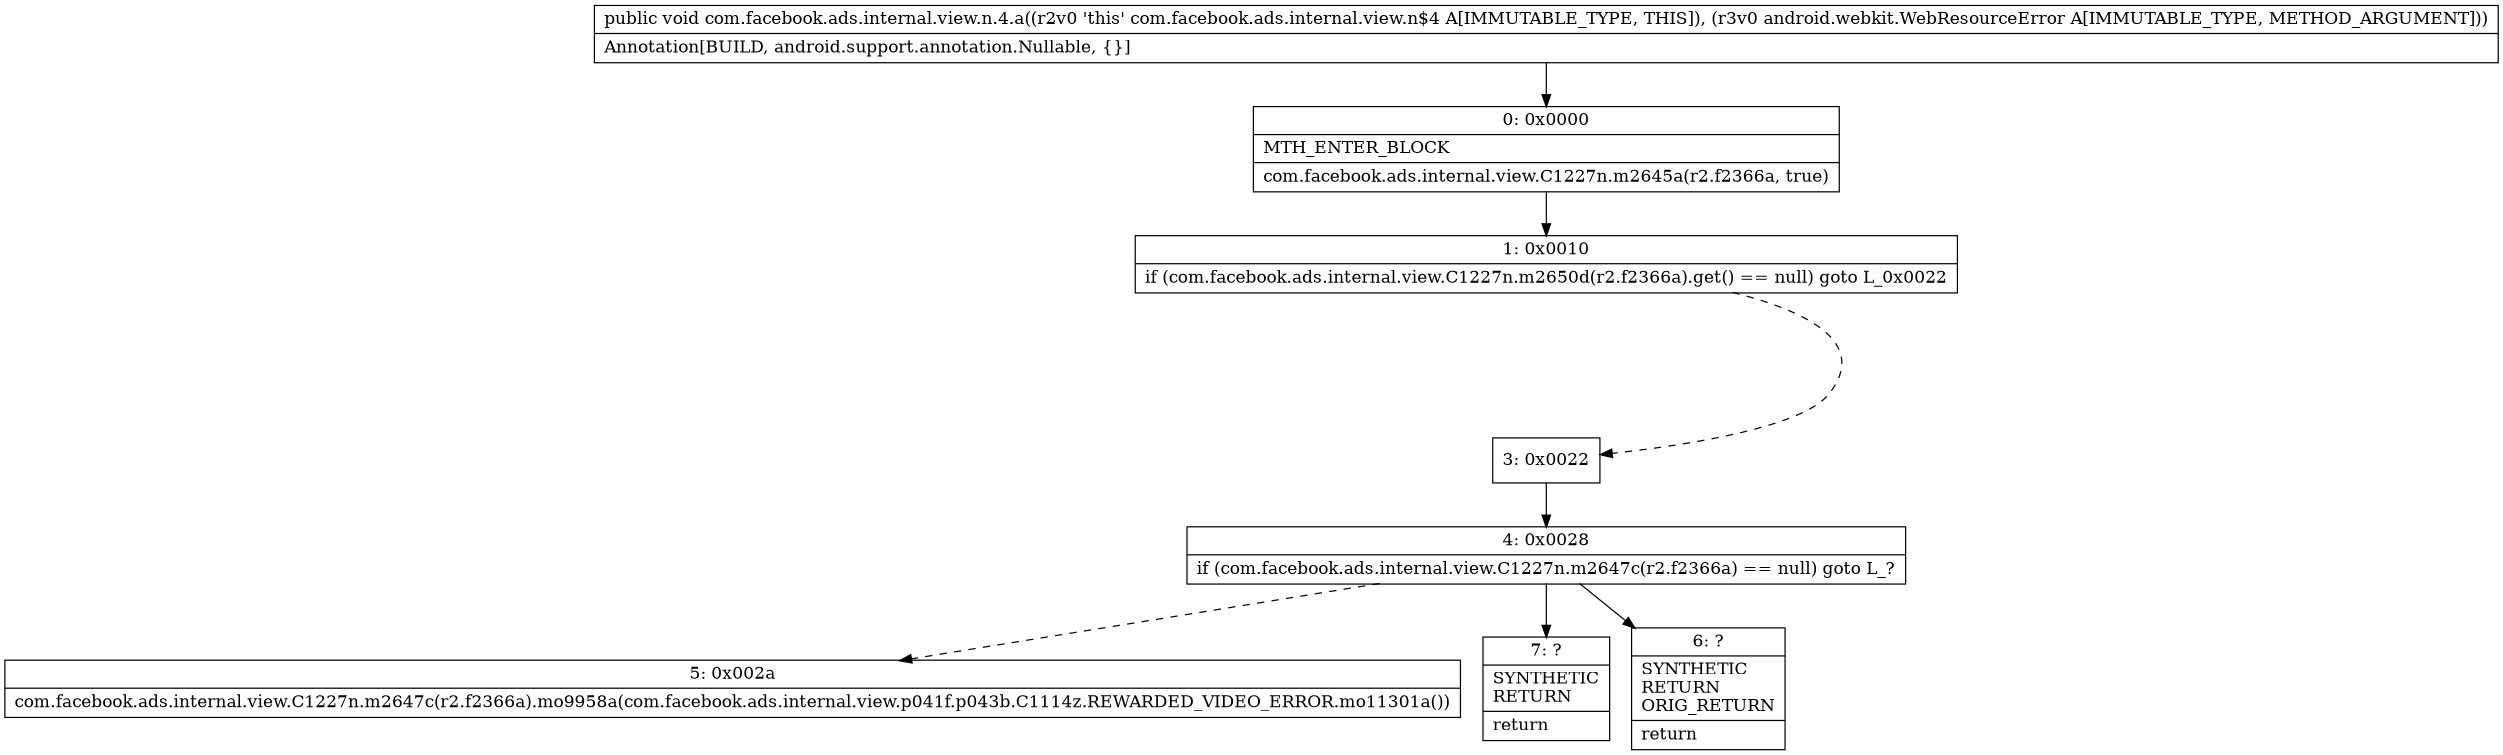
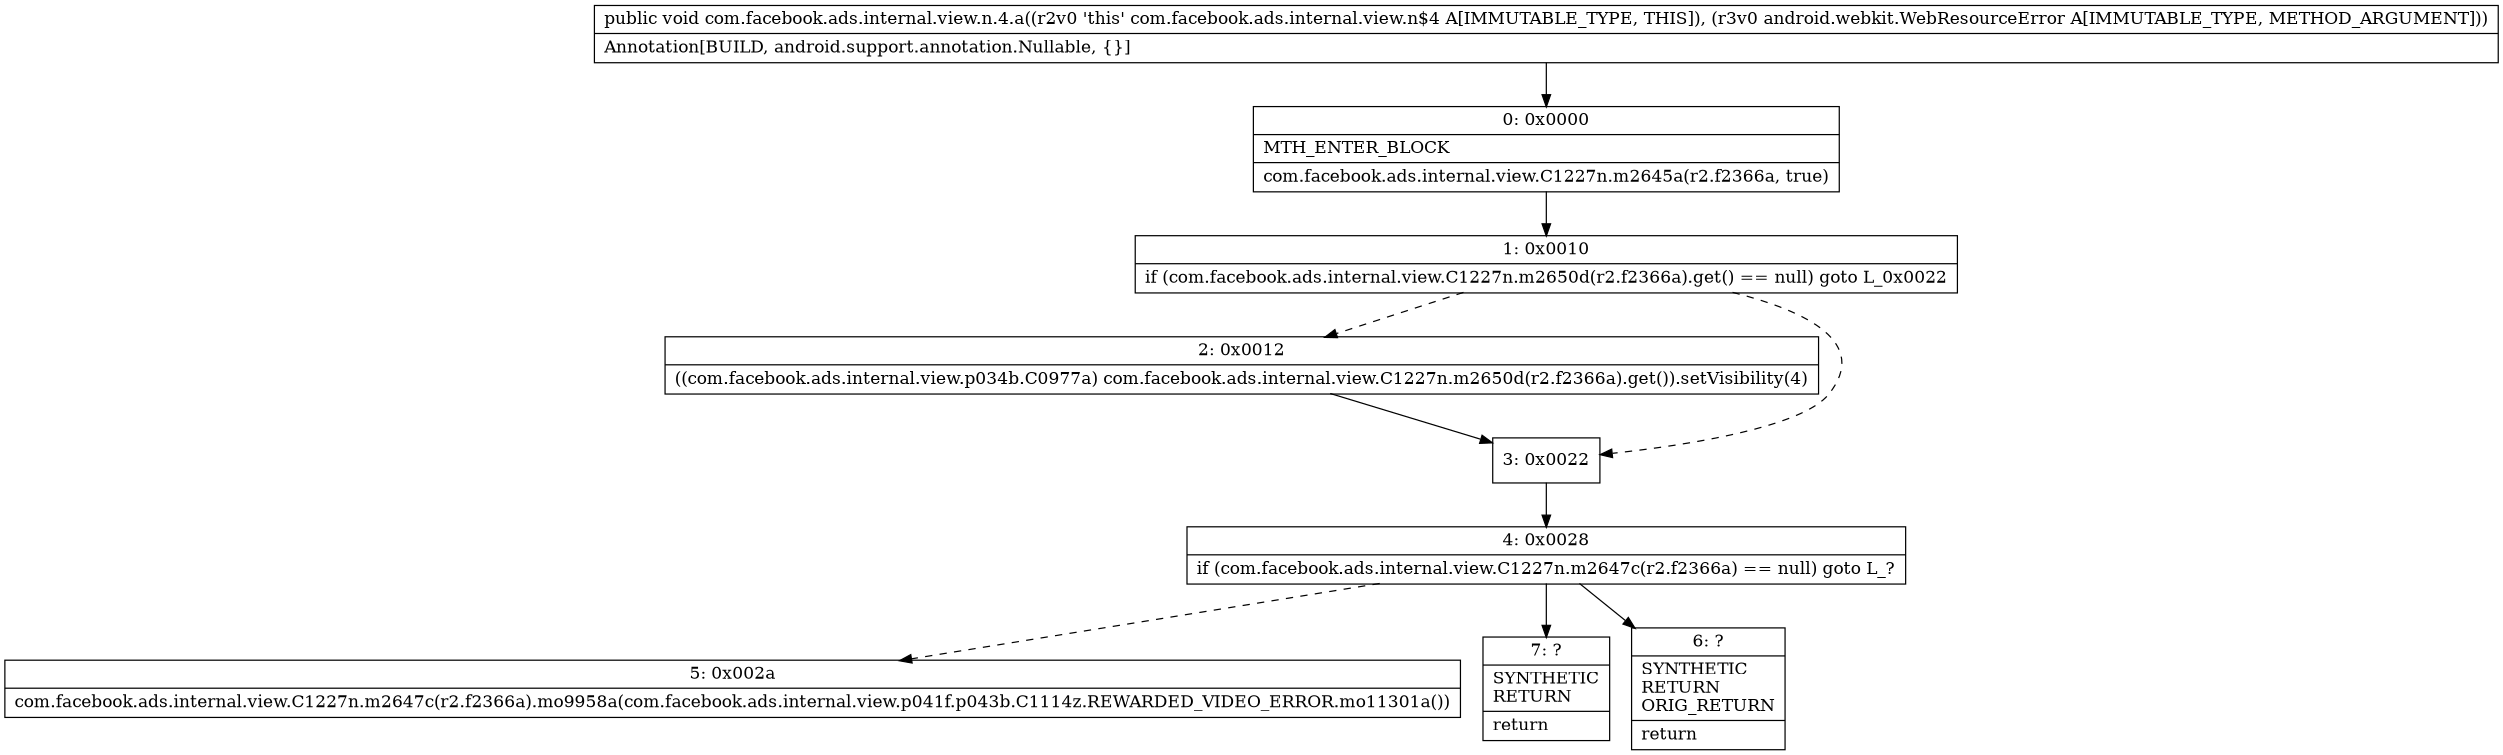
node "2: 0x0012": added
